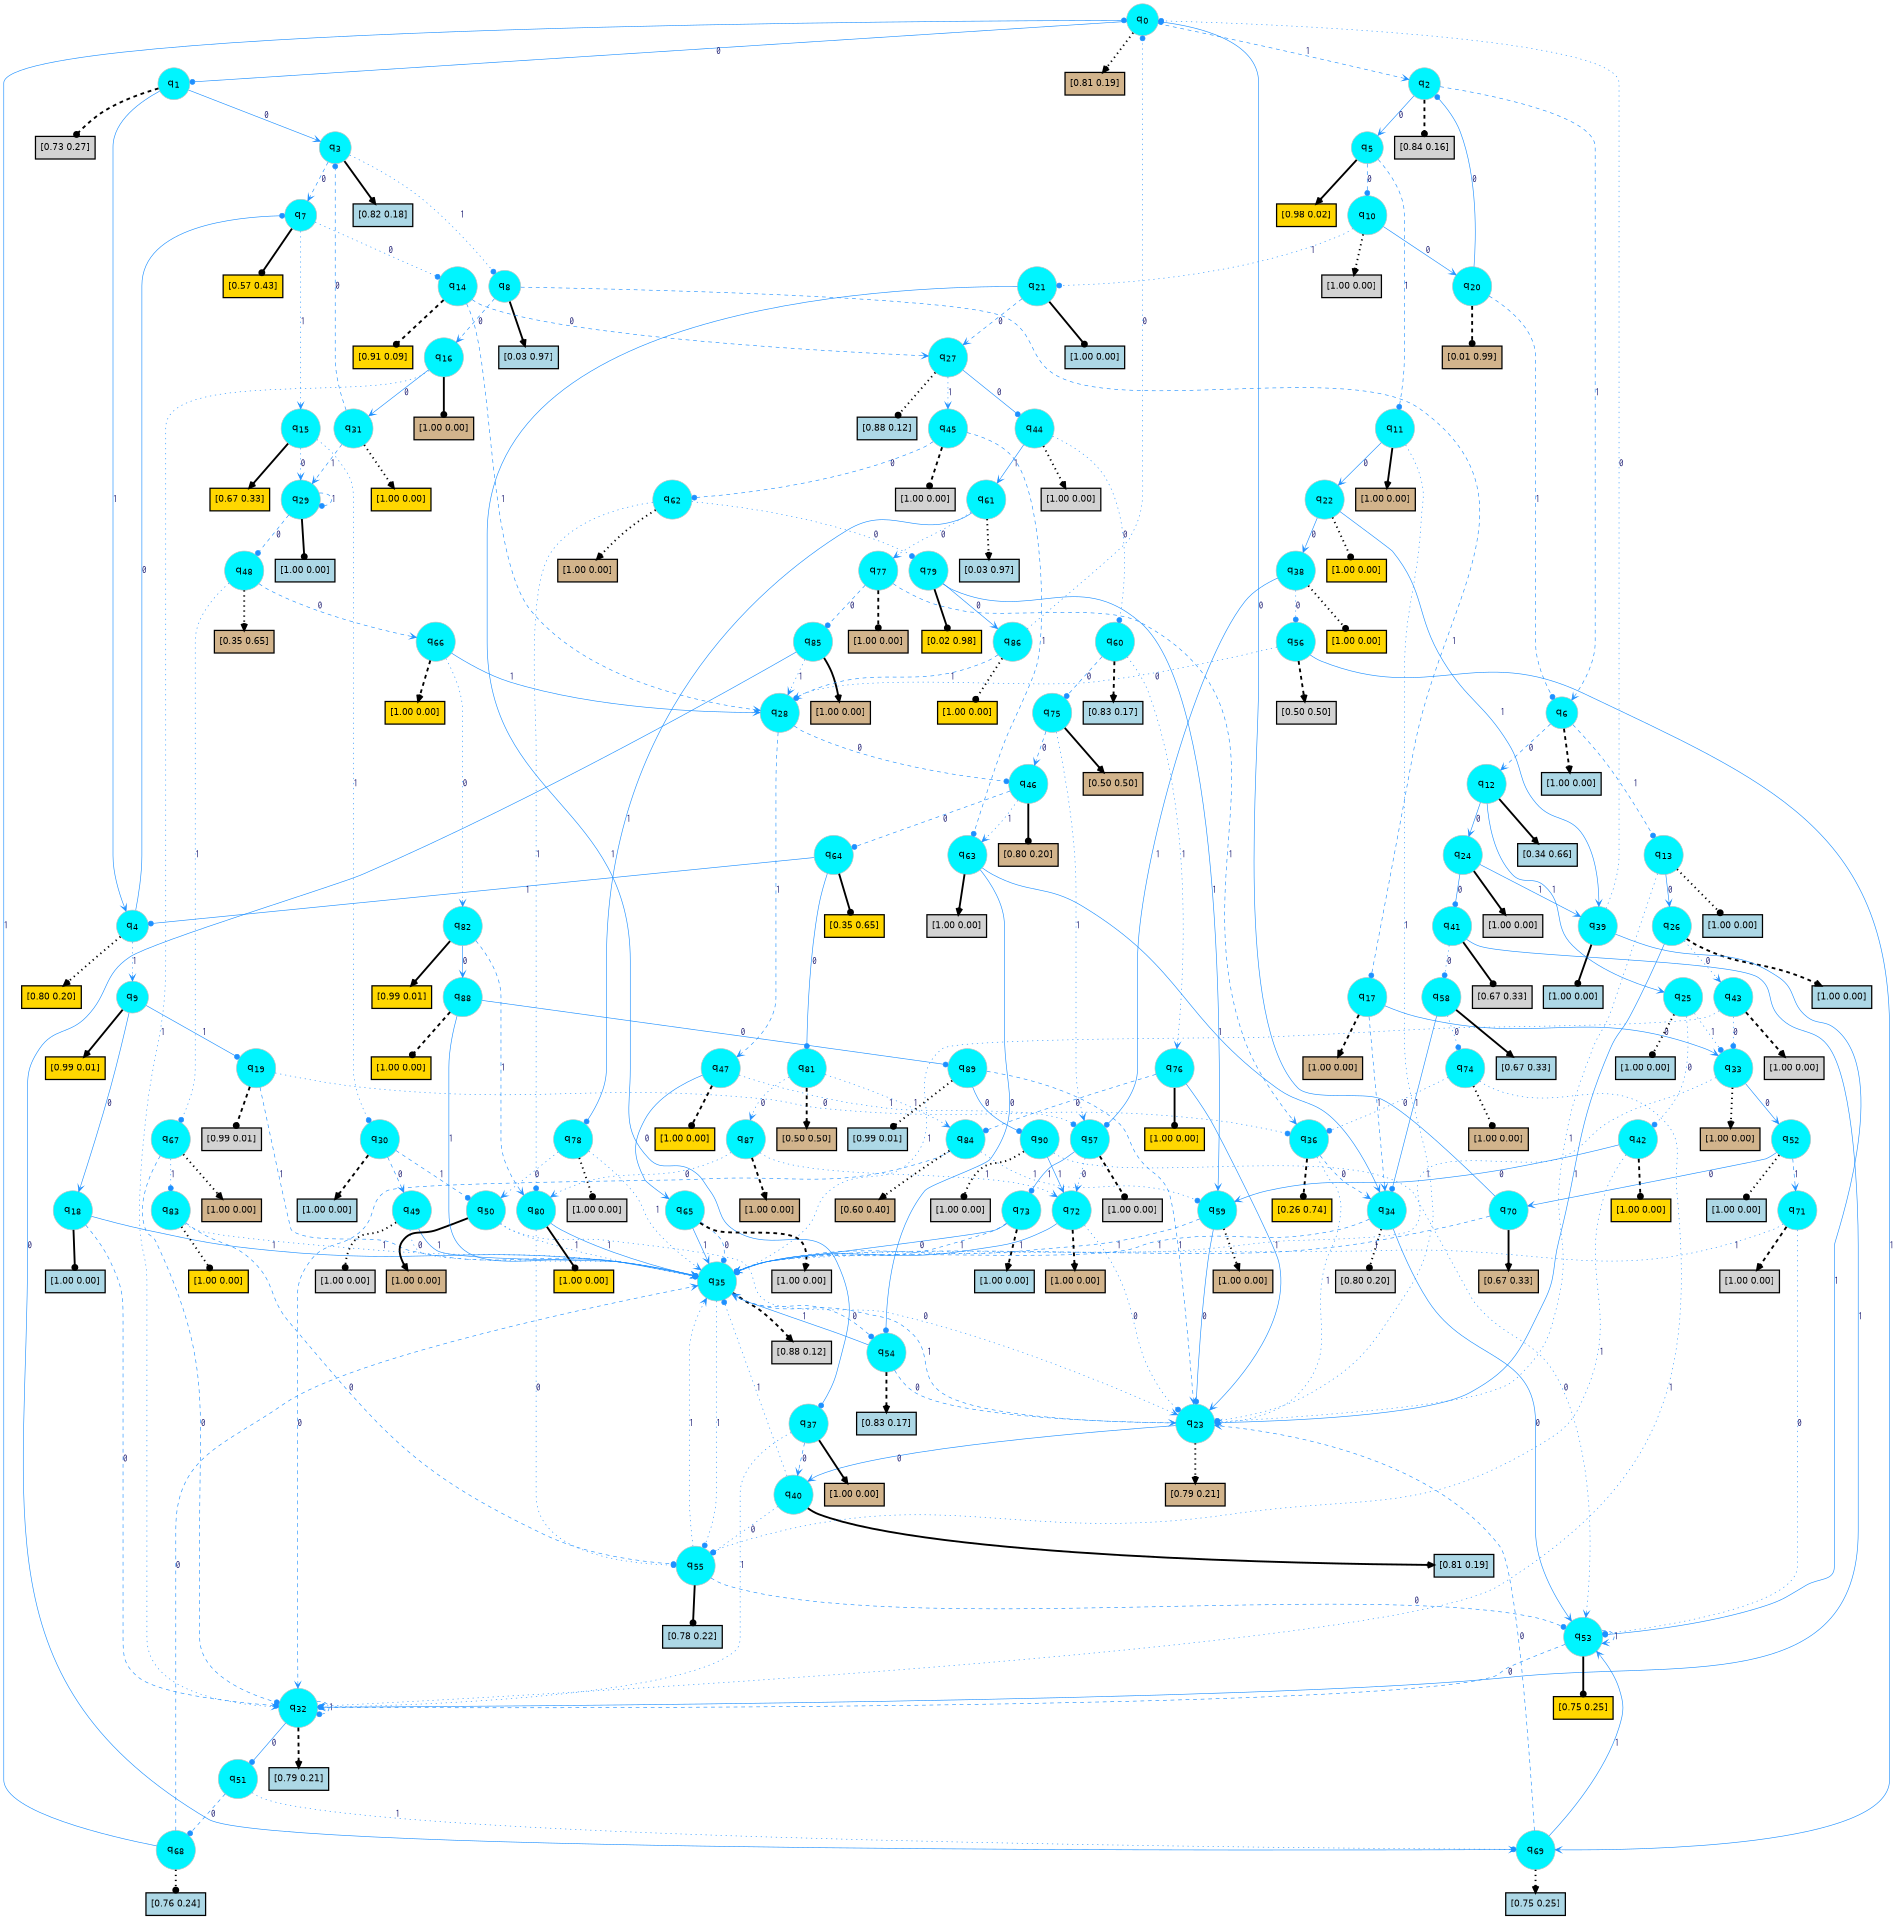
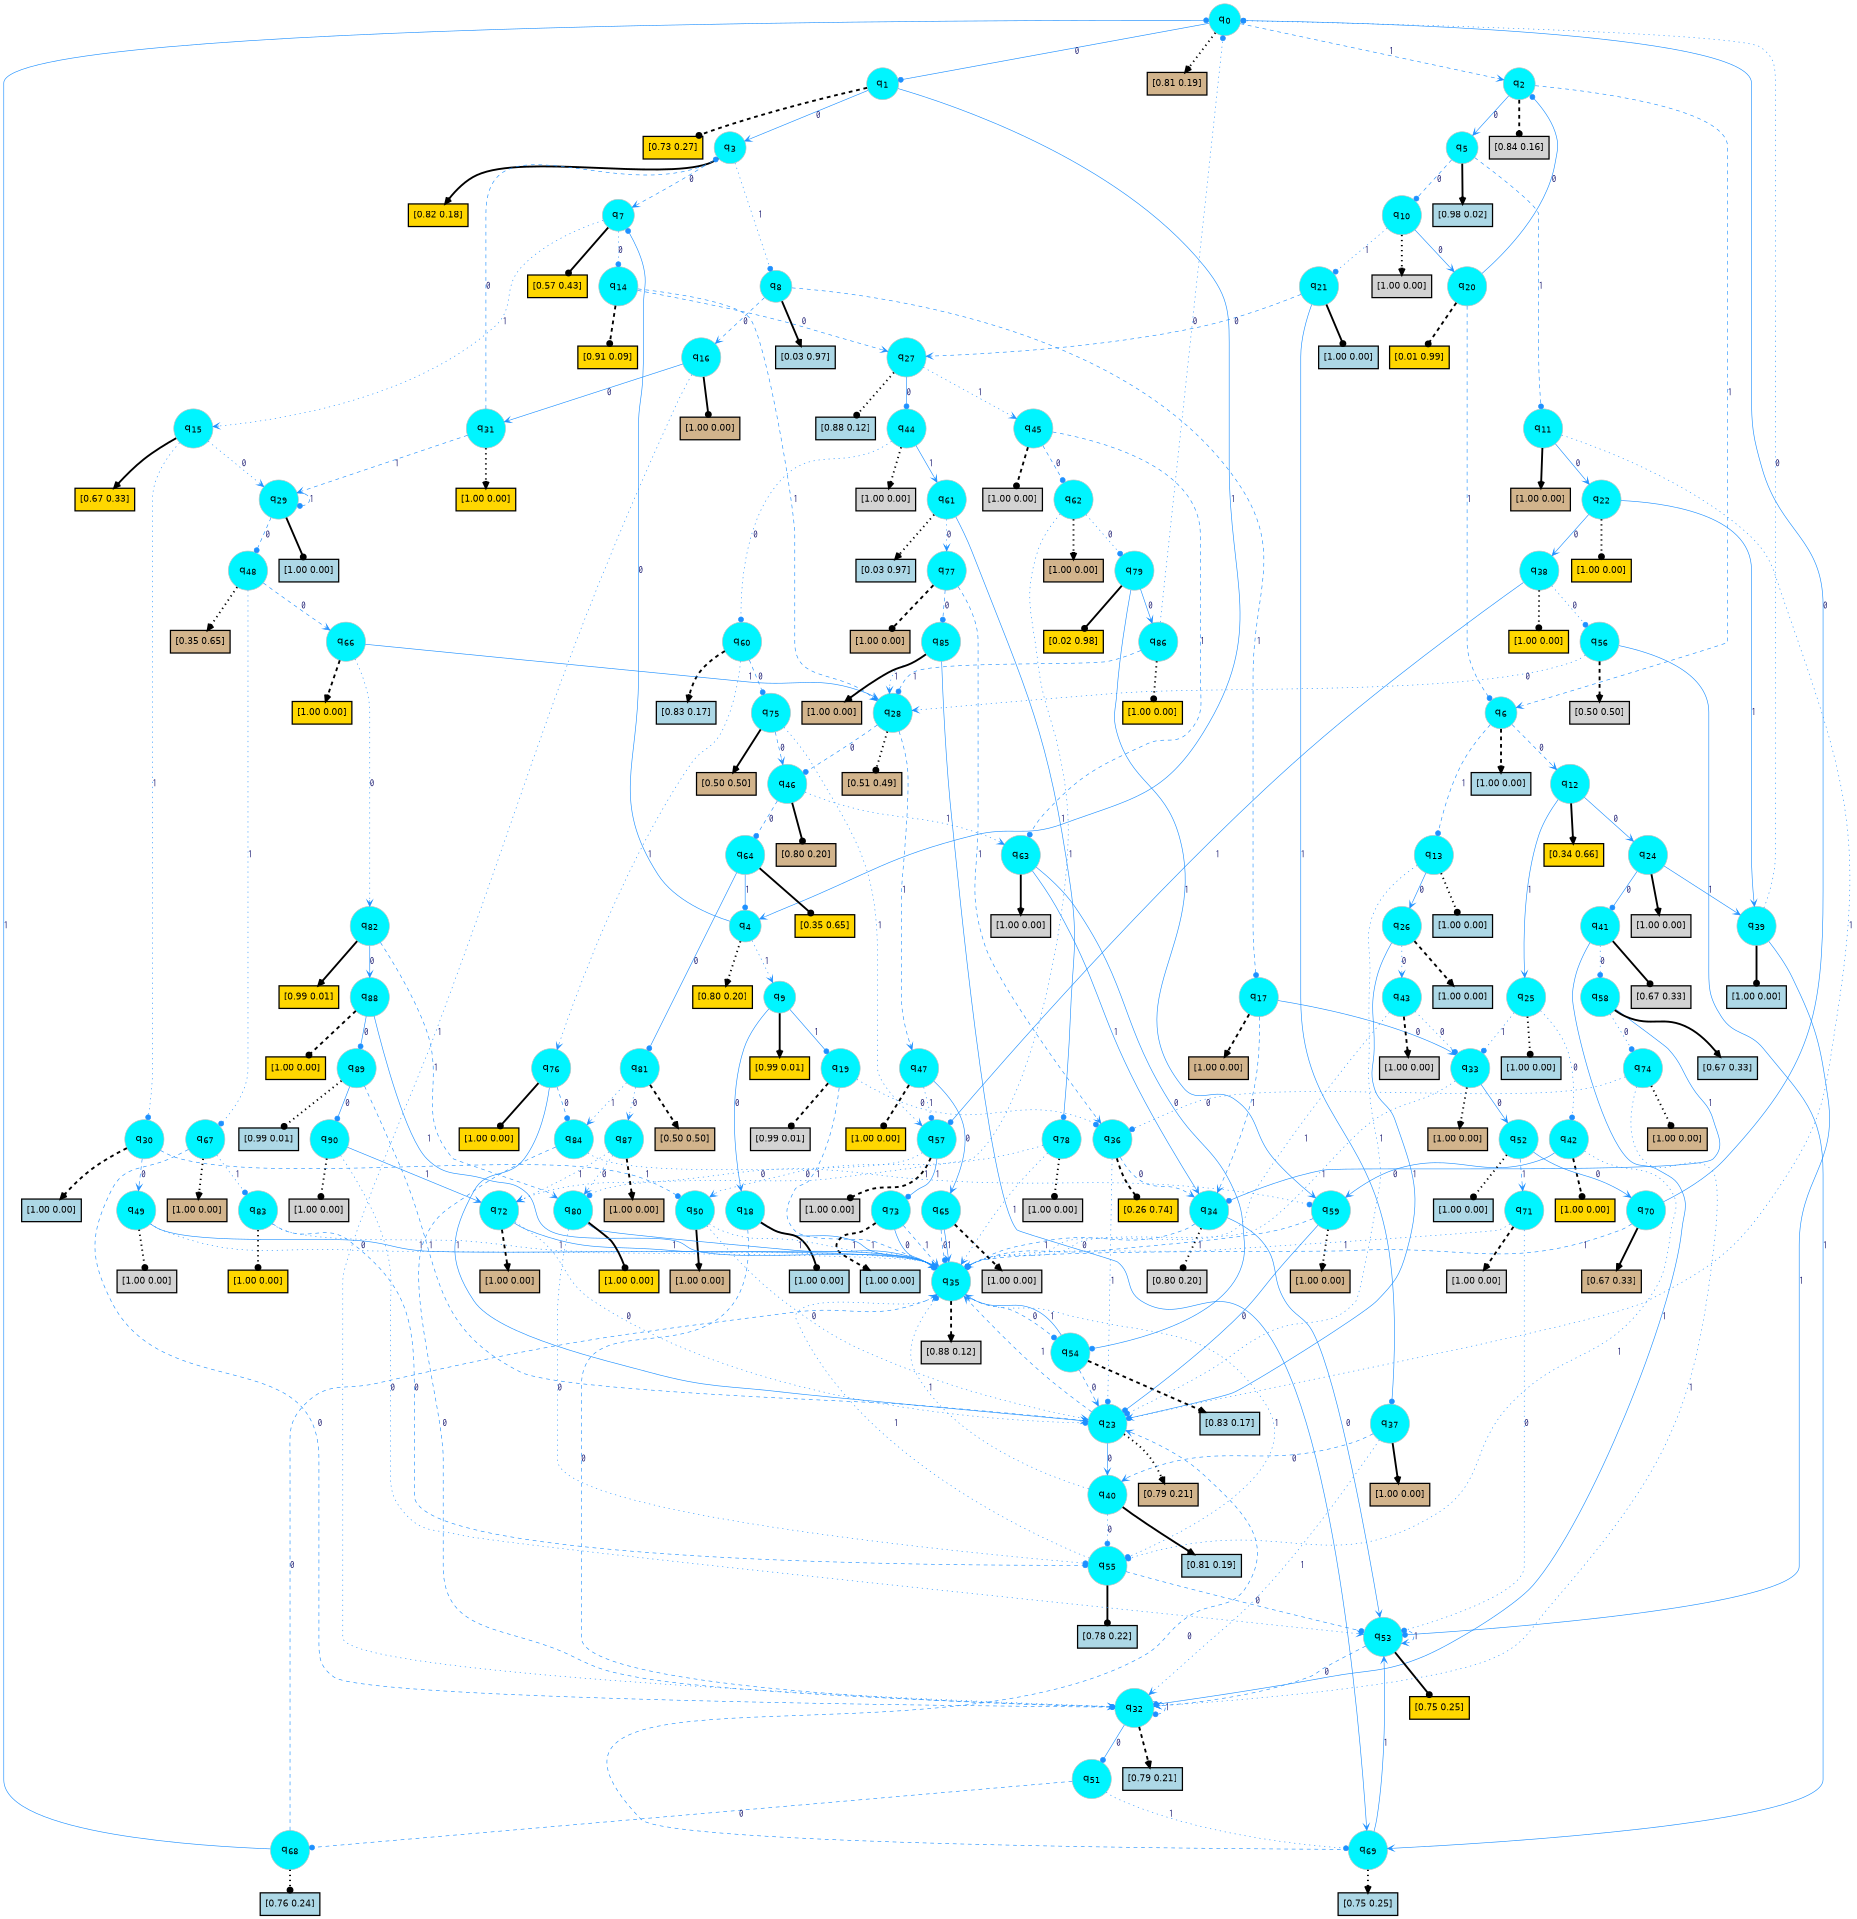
node "[0.73 0.27]": fillcolor lightgrey -> gold
node "[0.82 0.18]": fillcolor lightblue -> gold
node "[0.98 0.02]": fillcolor gold -> lightblue
node "[0.01 0.99]": fillcolor tan -> gold
node "[0.51 0.49]": added
node "[0.34 0.66]": fillcolor lightblue -> gold
node "[0.60 0.40]": removed
